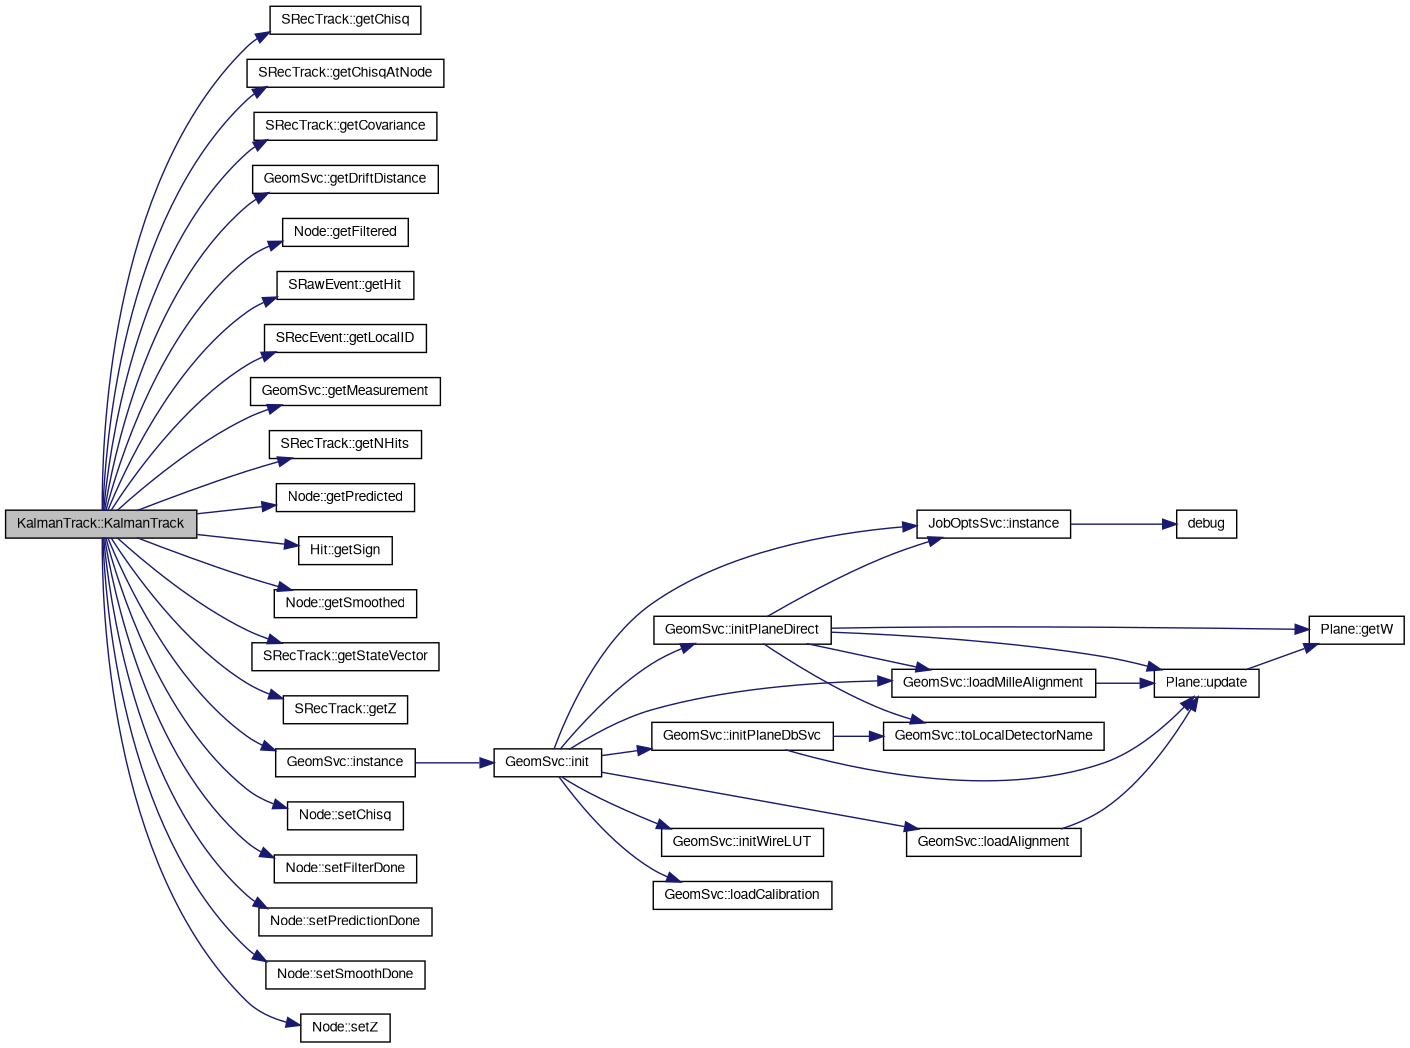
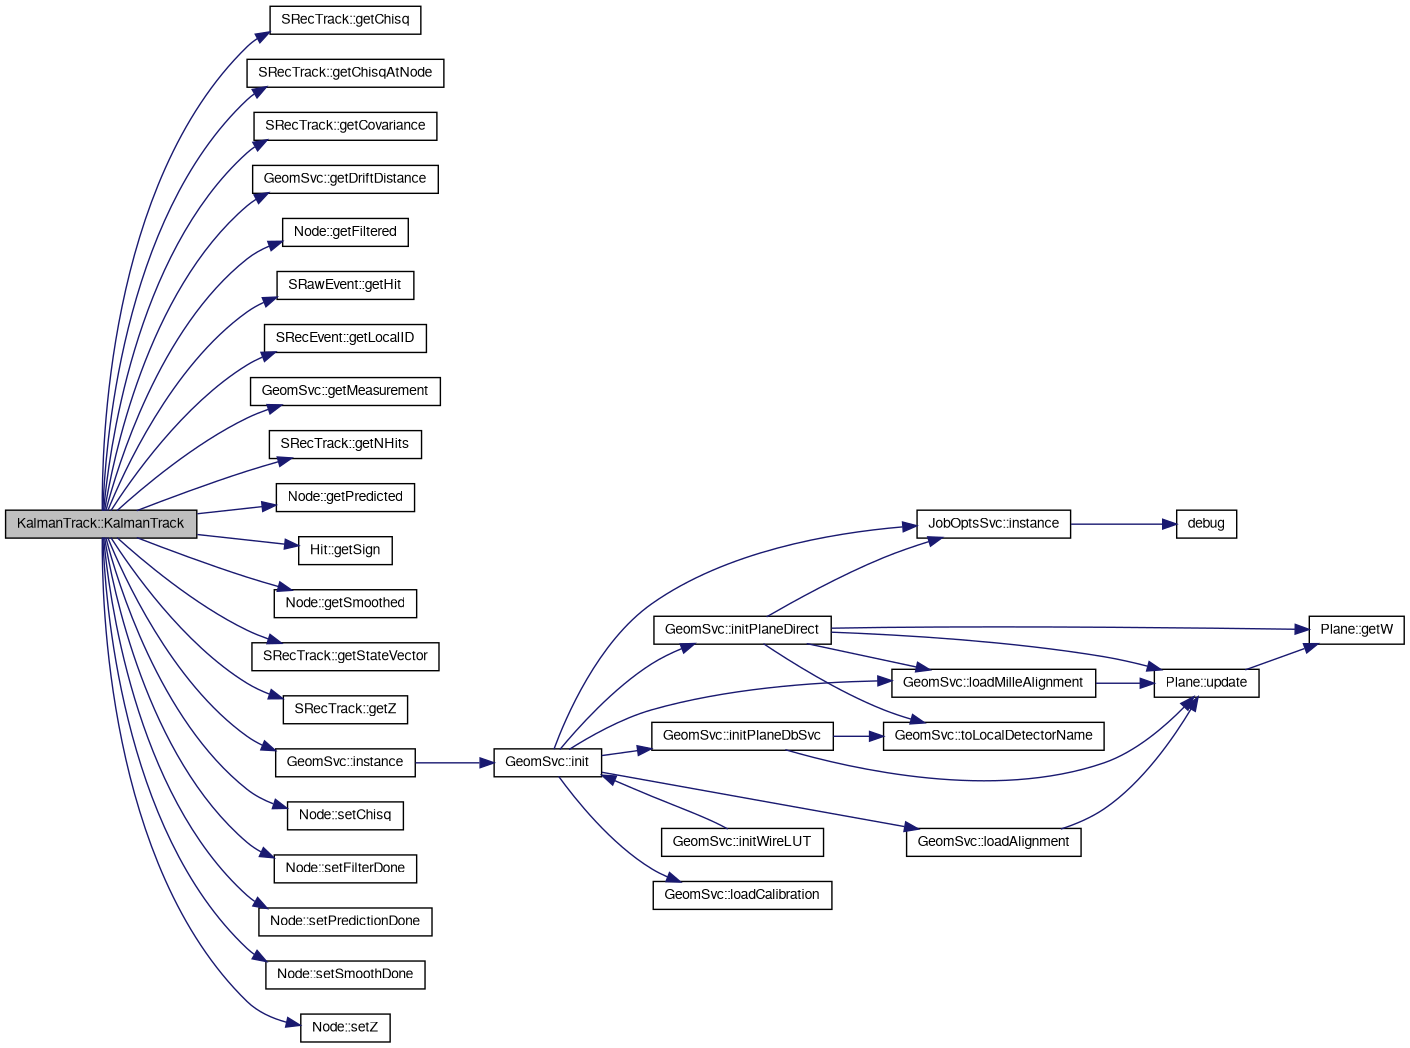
edge "GeomSvc::init" -> "GeomSvc::initWireLUT": reversed
